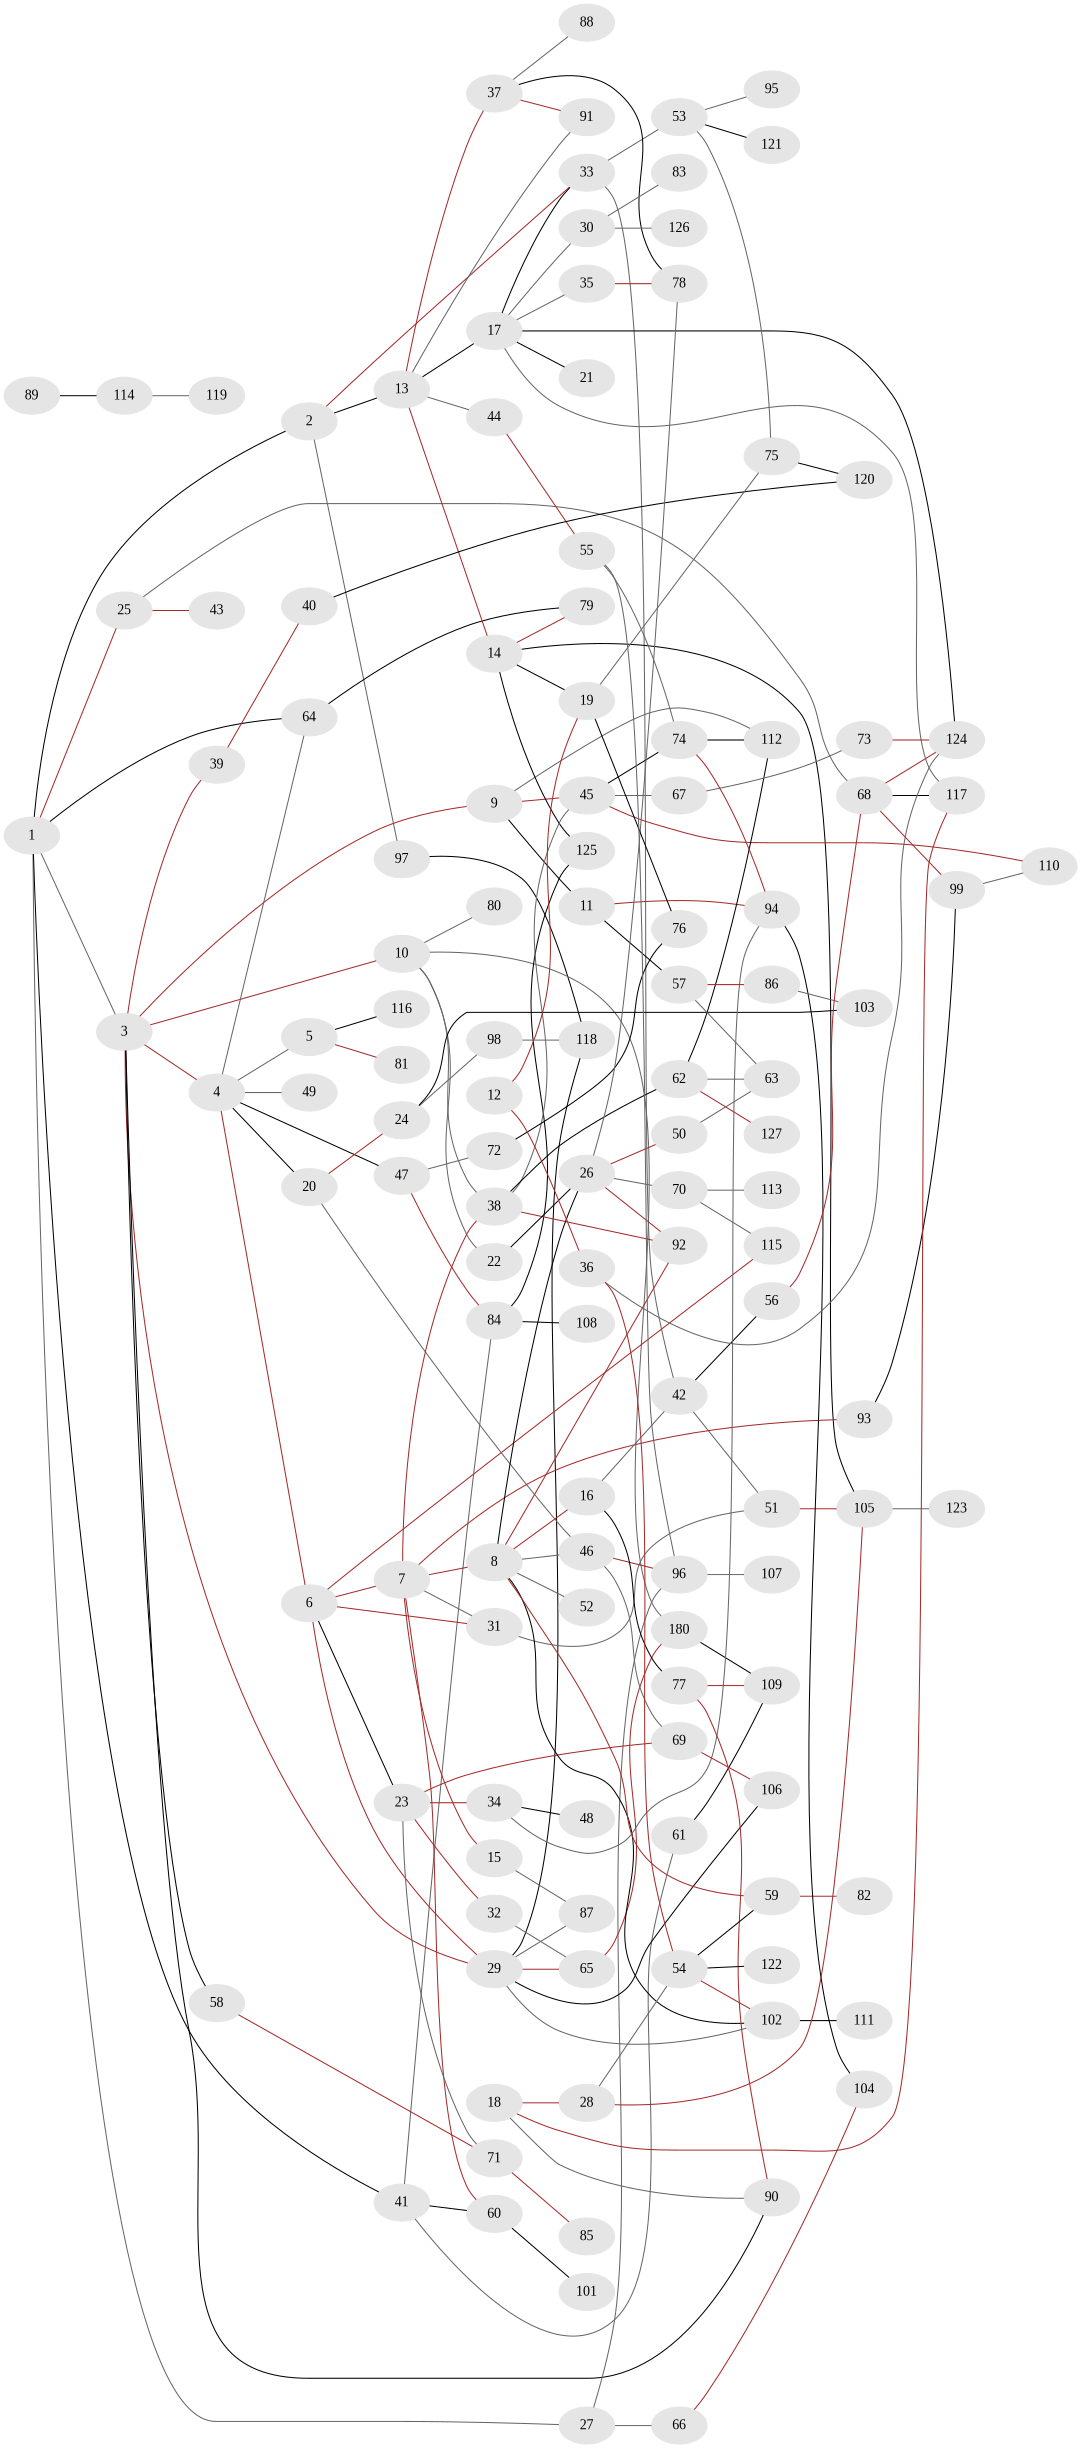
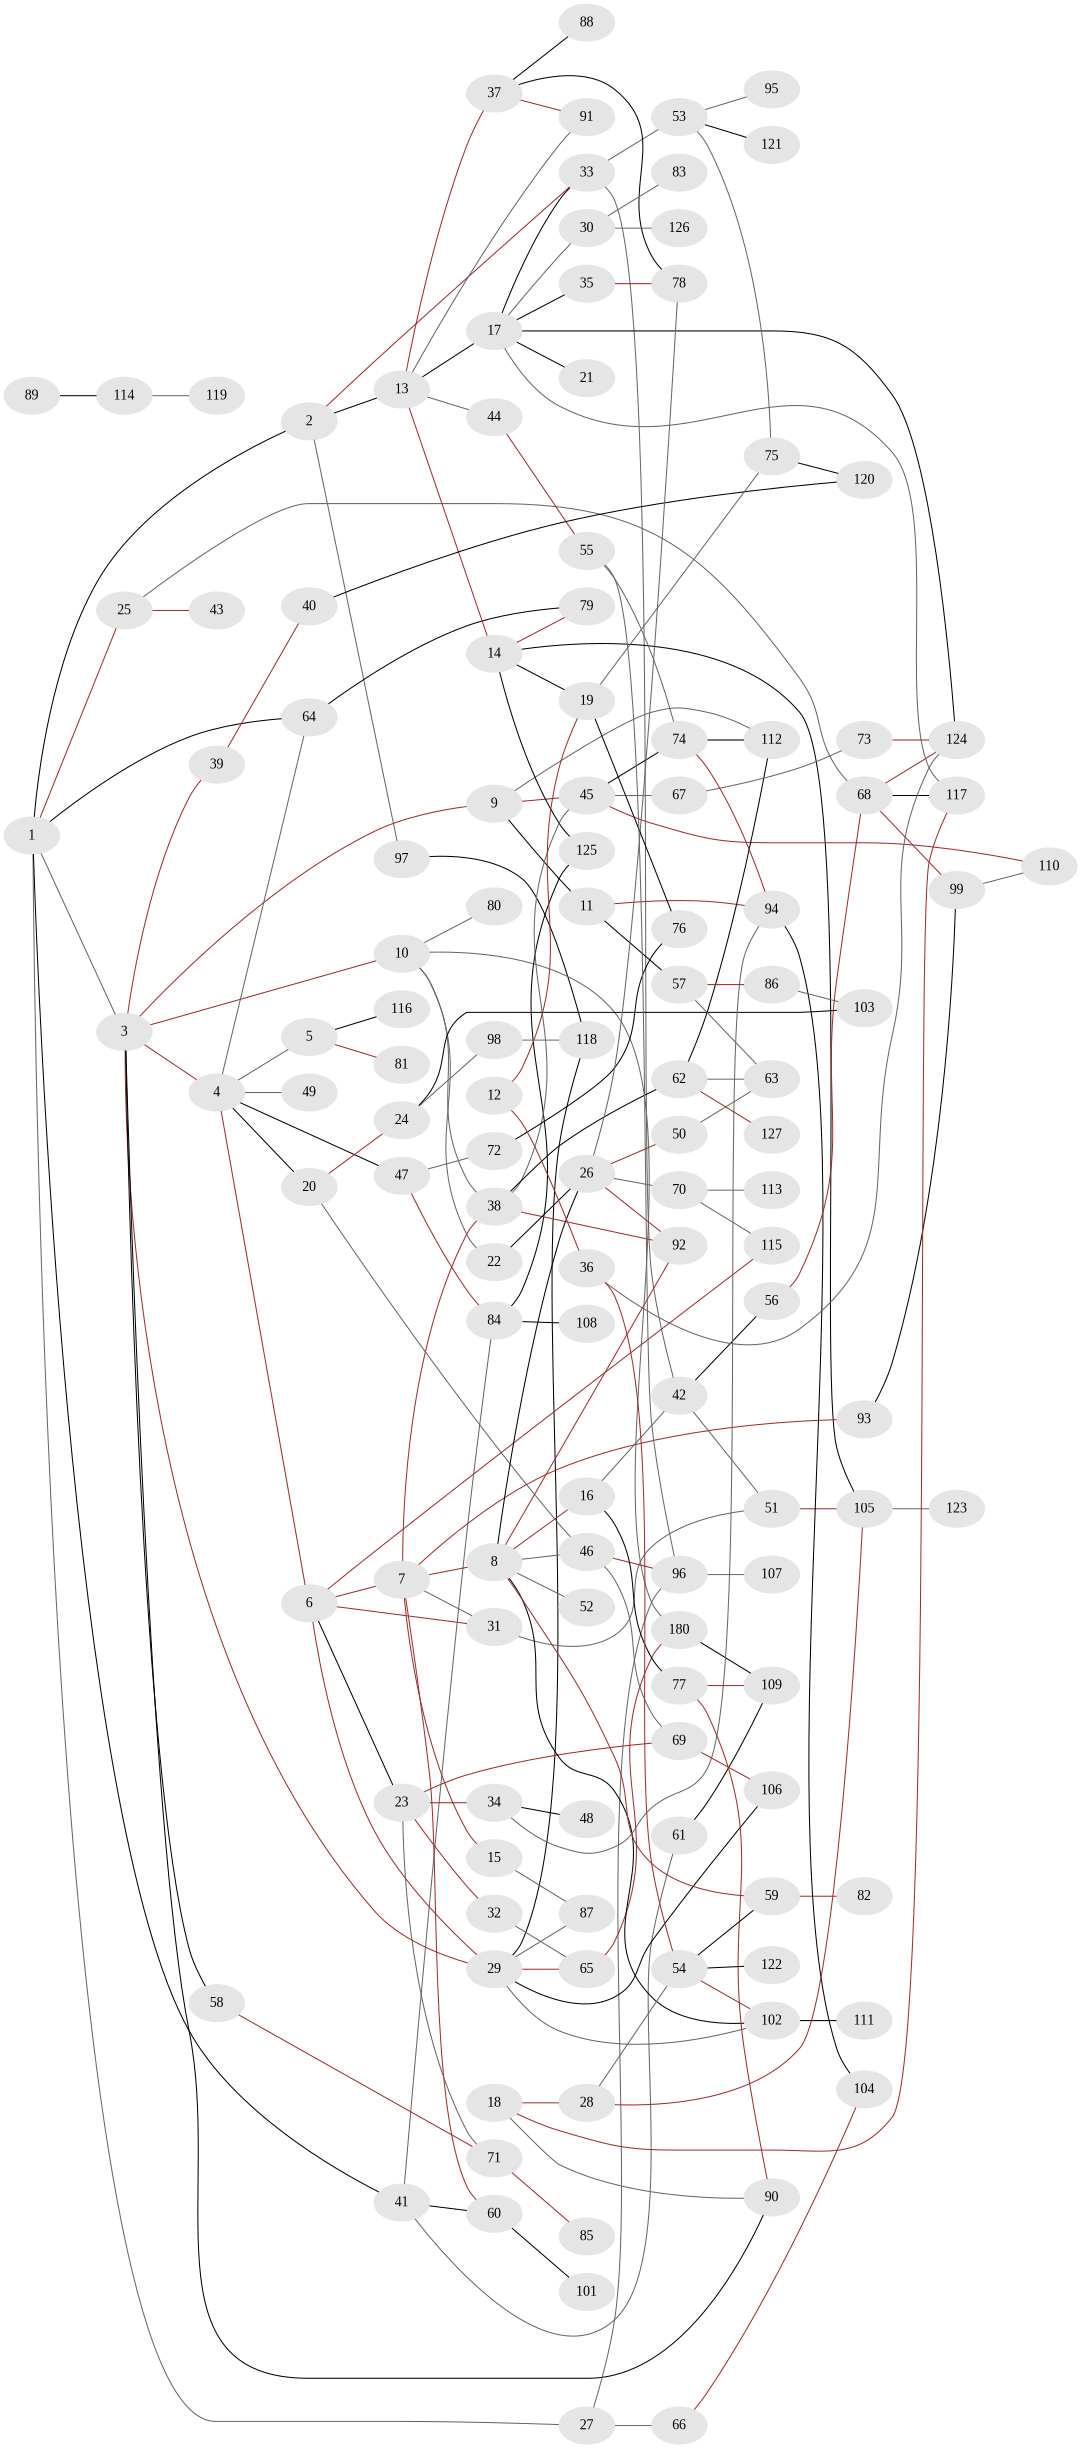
edge "88" -- "37": color gray40 -> black
edge "35" -- "17": color gray40 -> black
